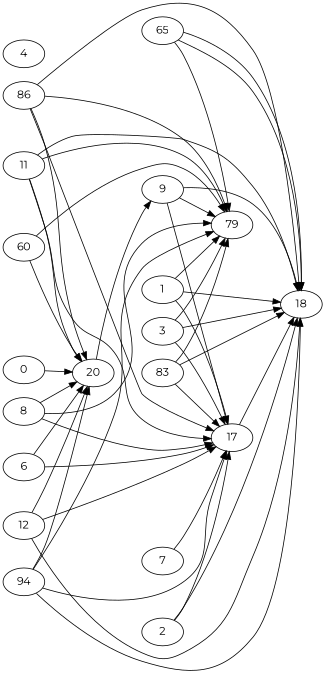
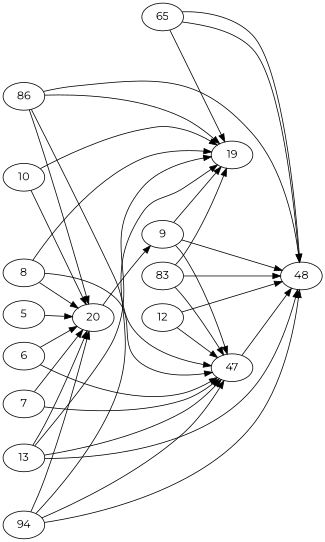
node "4": removed
node "11": label "11" -> "13"
node "79": label "79" -> "19"
node "60": label "60" -> "10"
node "1": removed
node "18": label "18" -> "48"
node "3": removed
node "0": label "0" -> "5"
node "17": label "17" -> "47"
edge "12" -> "20": now "7" -> "20"
node "2": removed
